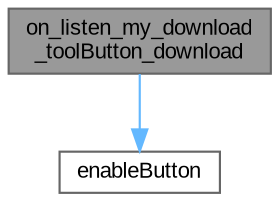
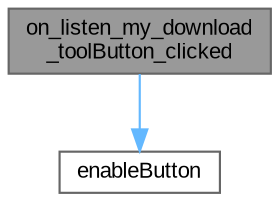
node "on_listen_my_download _toolButton_download": label "on_listen_my_download _toolButton_download" -> "on_listen_my_download _toolButton_clicked"
